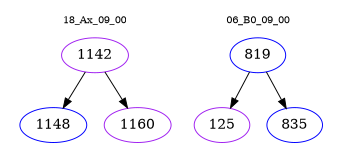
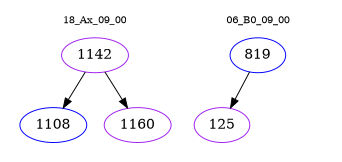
node "1148": label "1148" -> "1108"
node "835": removed
